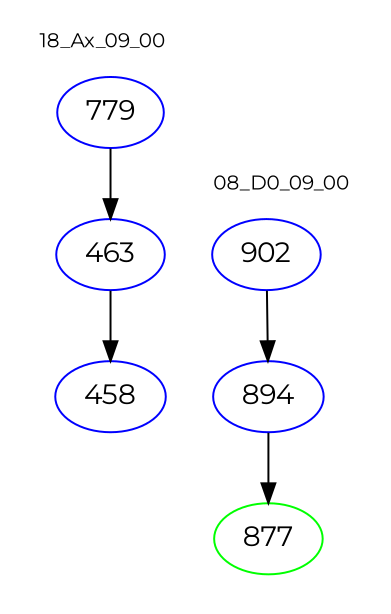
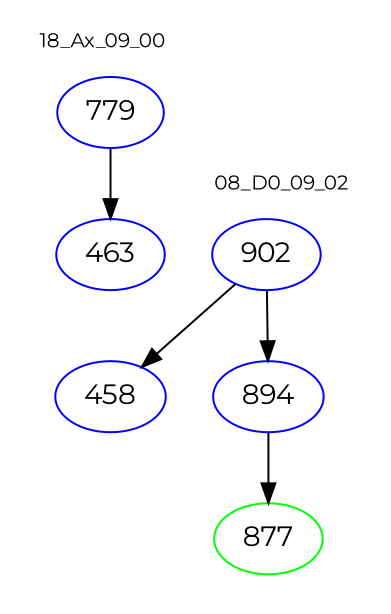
cluster "08_D0_09_00": label "08_D0_09_00" -> "08_D0_09_02"
edge "463" -> "458": now "902" -> "458"
